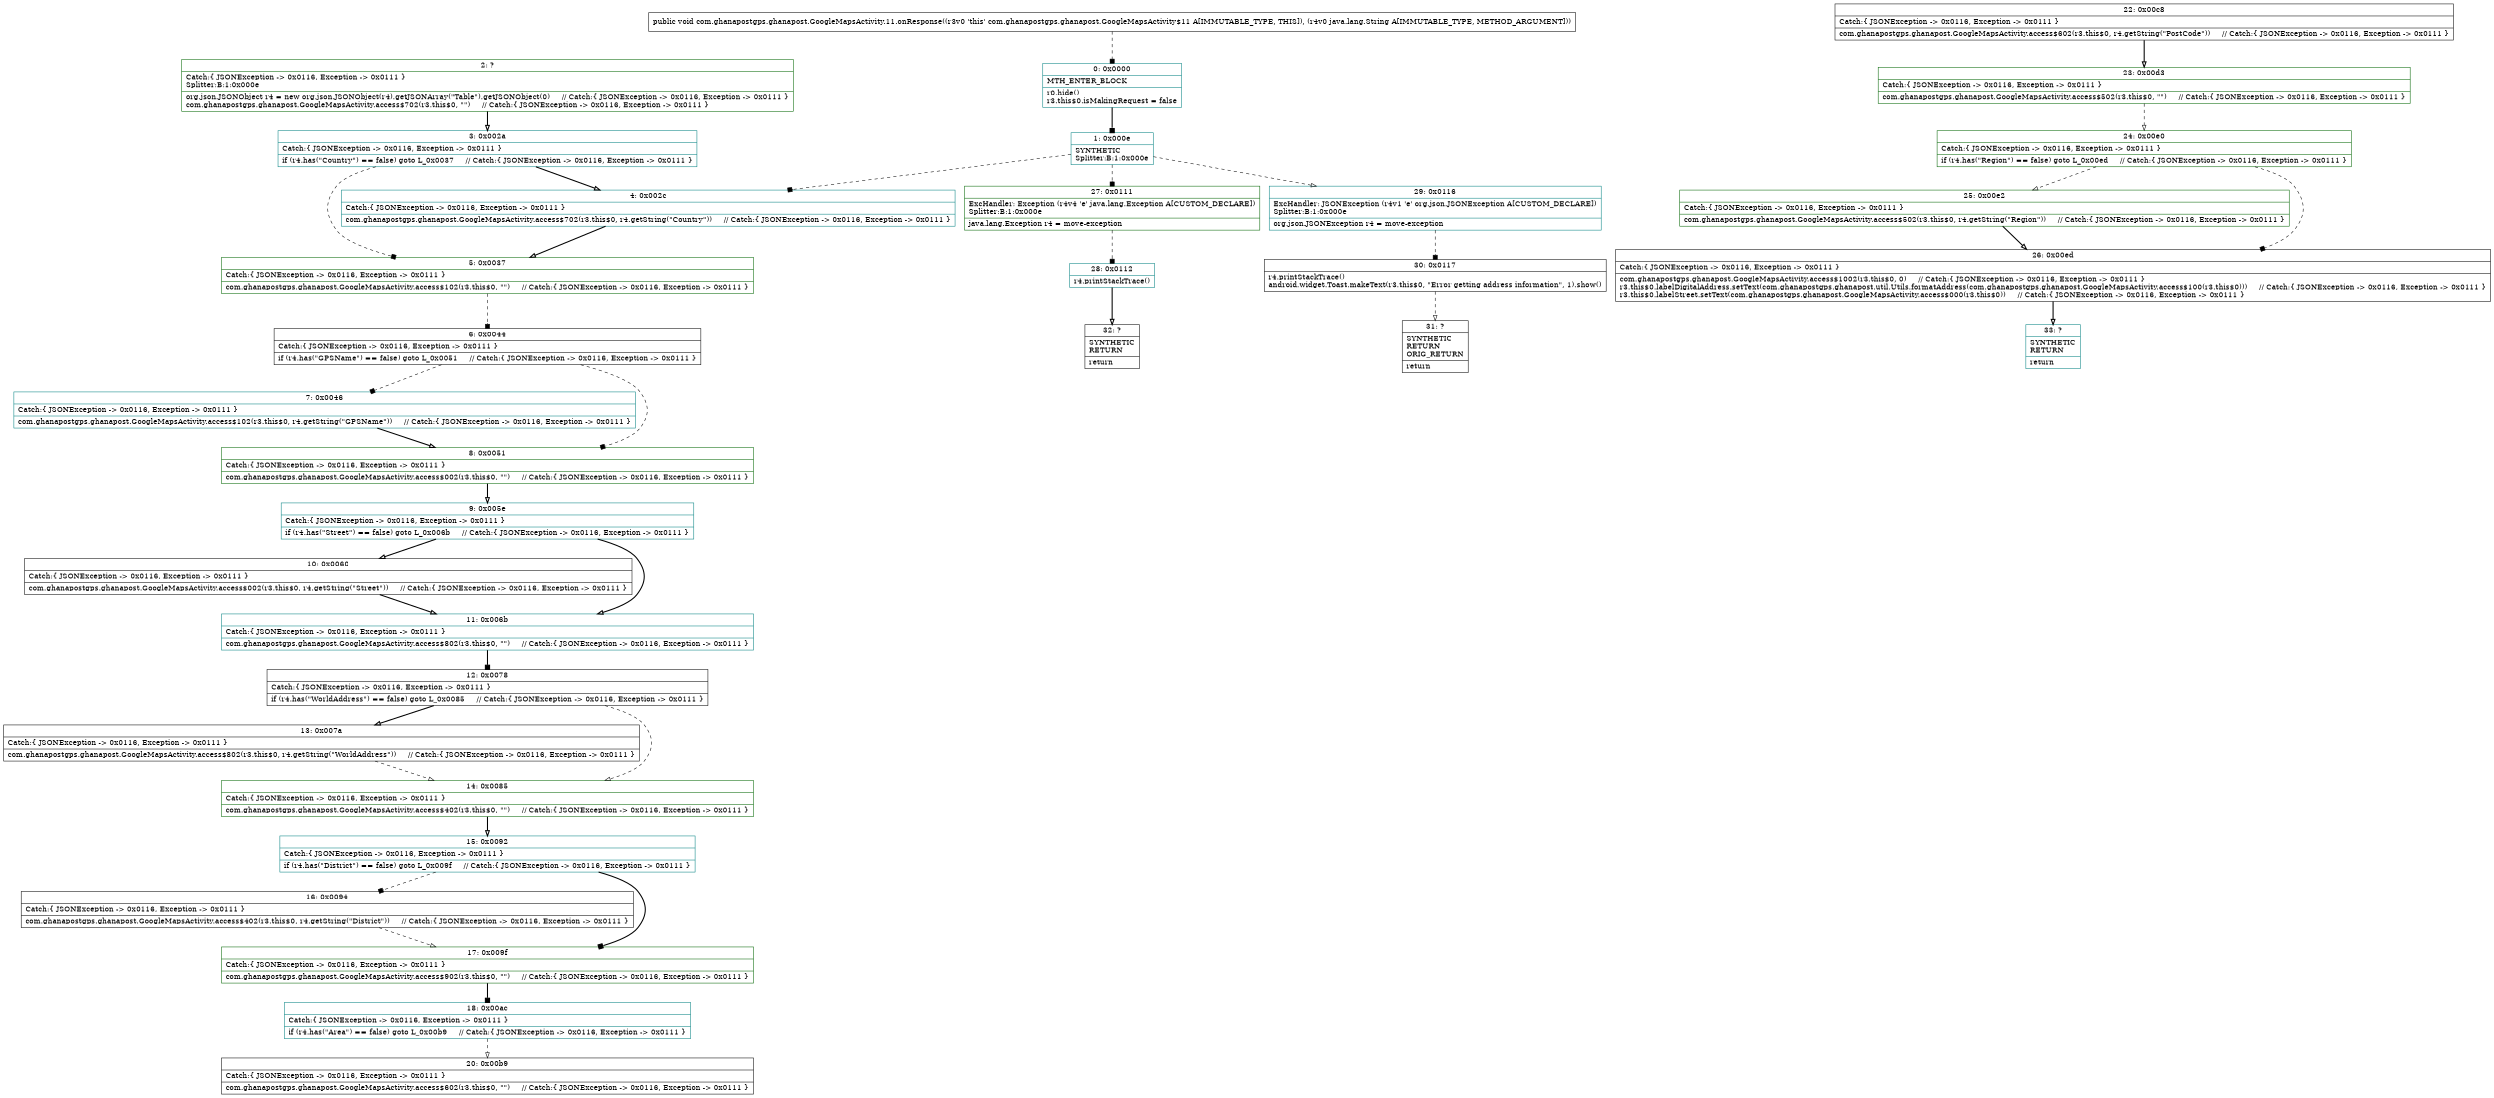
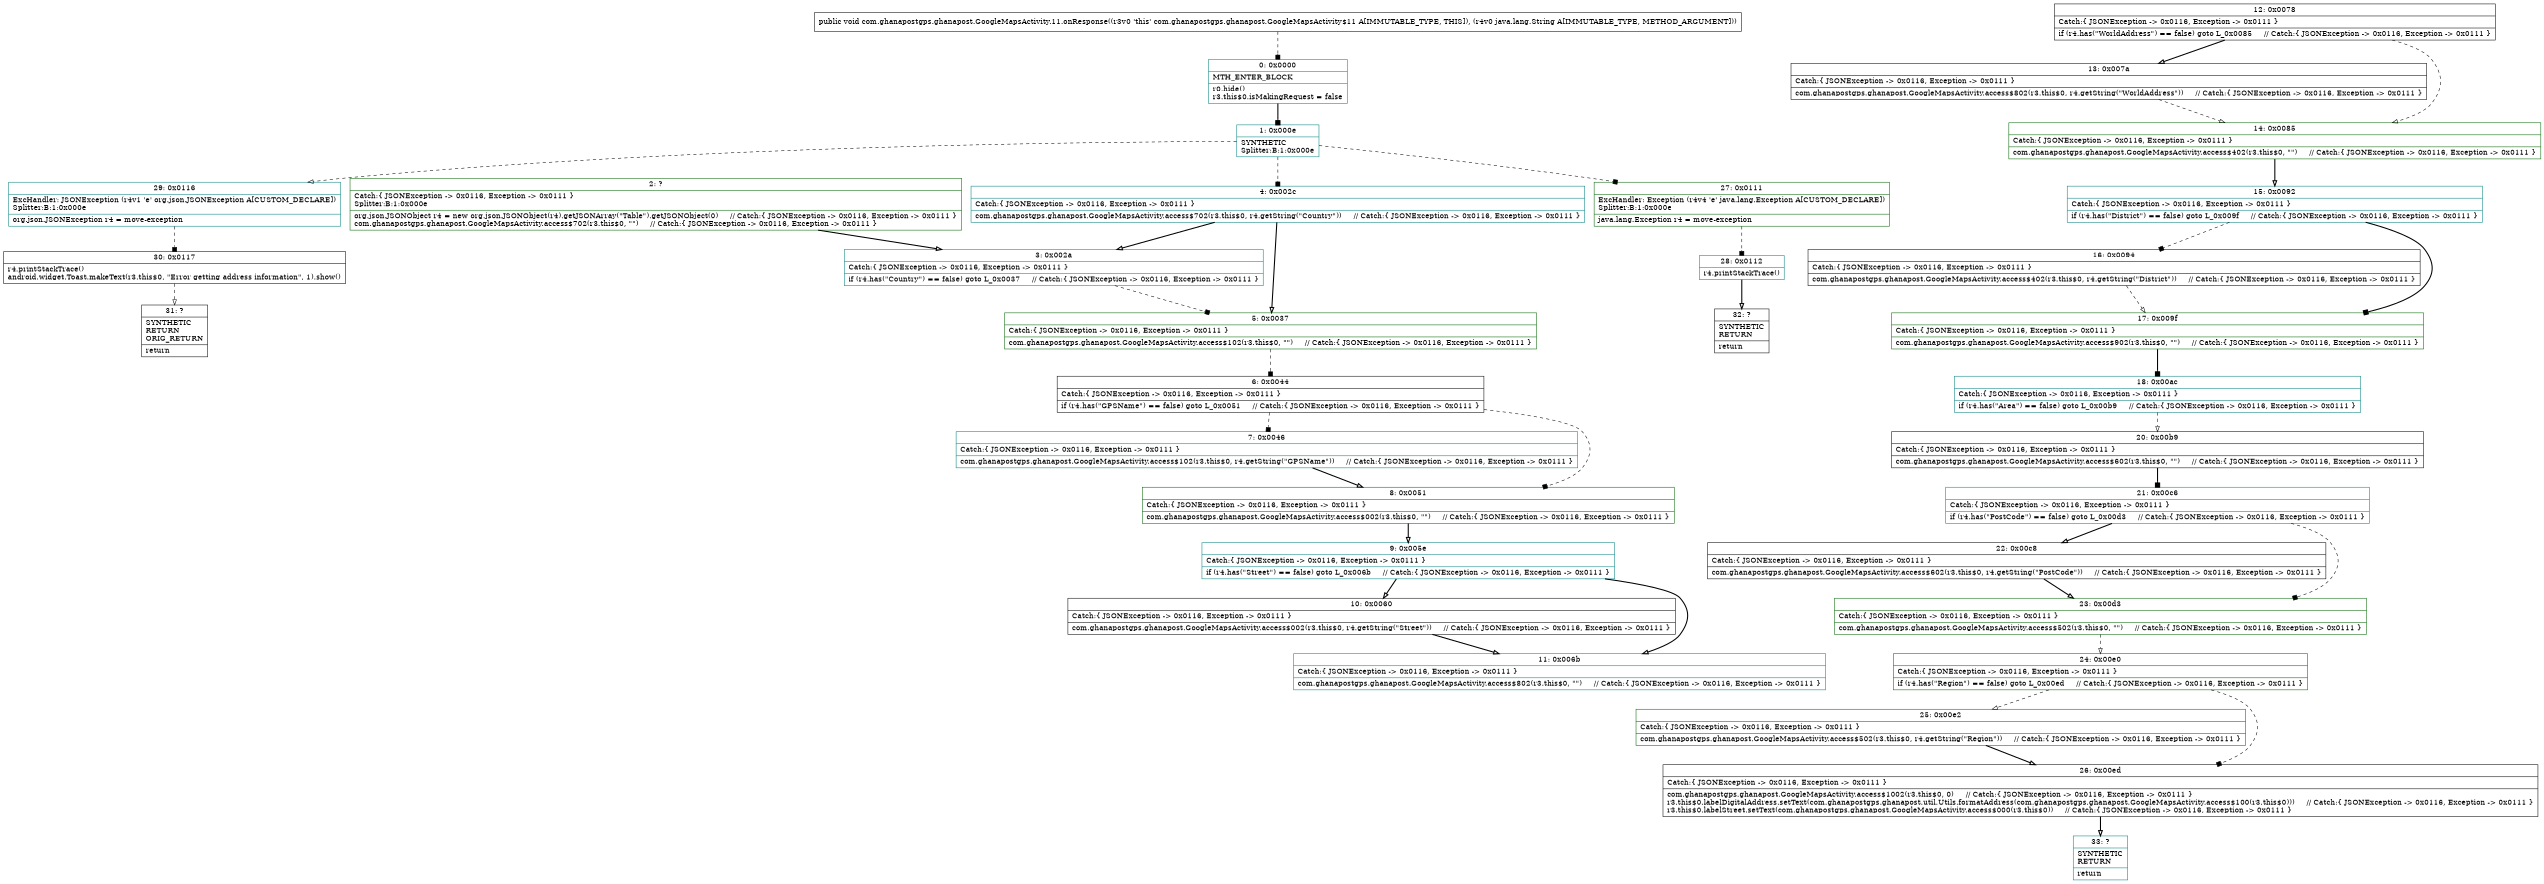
edge "3: 0x002a" -> "4: 0x002c": reversed
node "21: 0x00c6": added
edge "11: 0x006b" -> "12: 0x0078": removed
